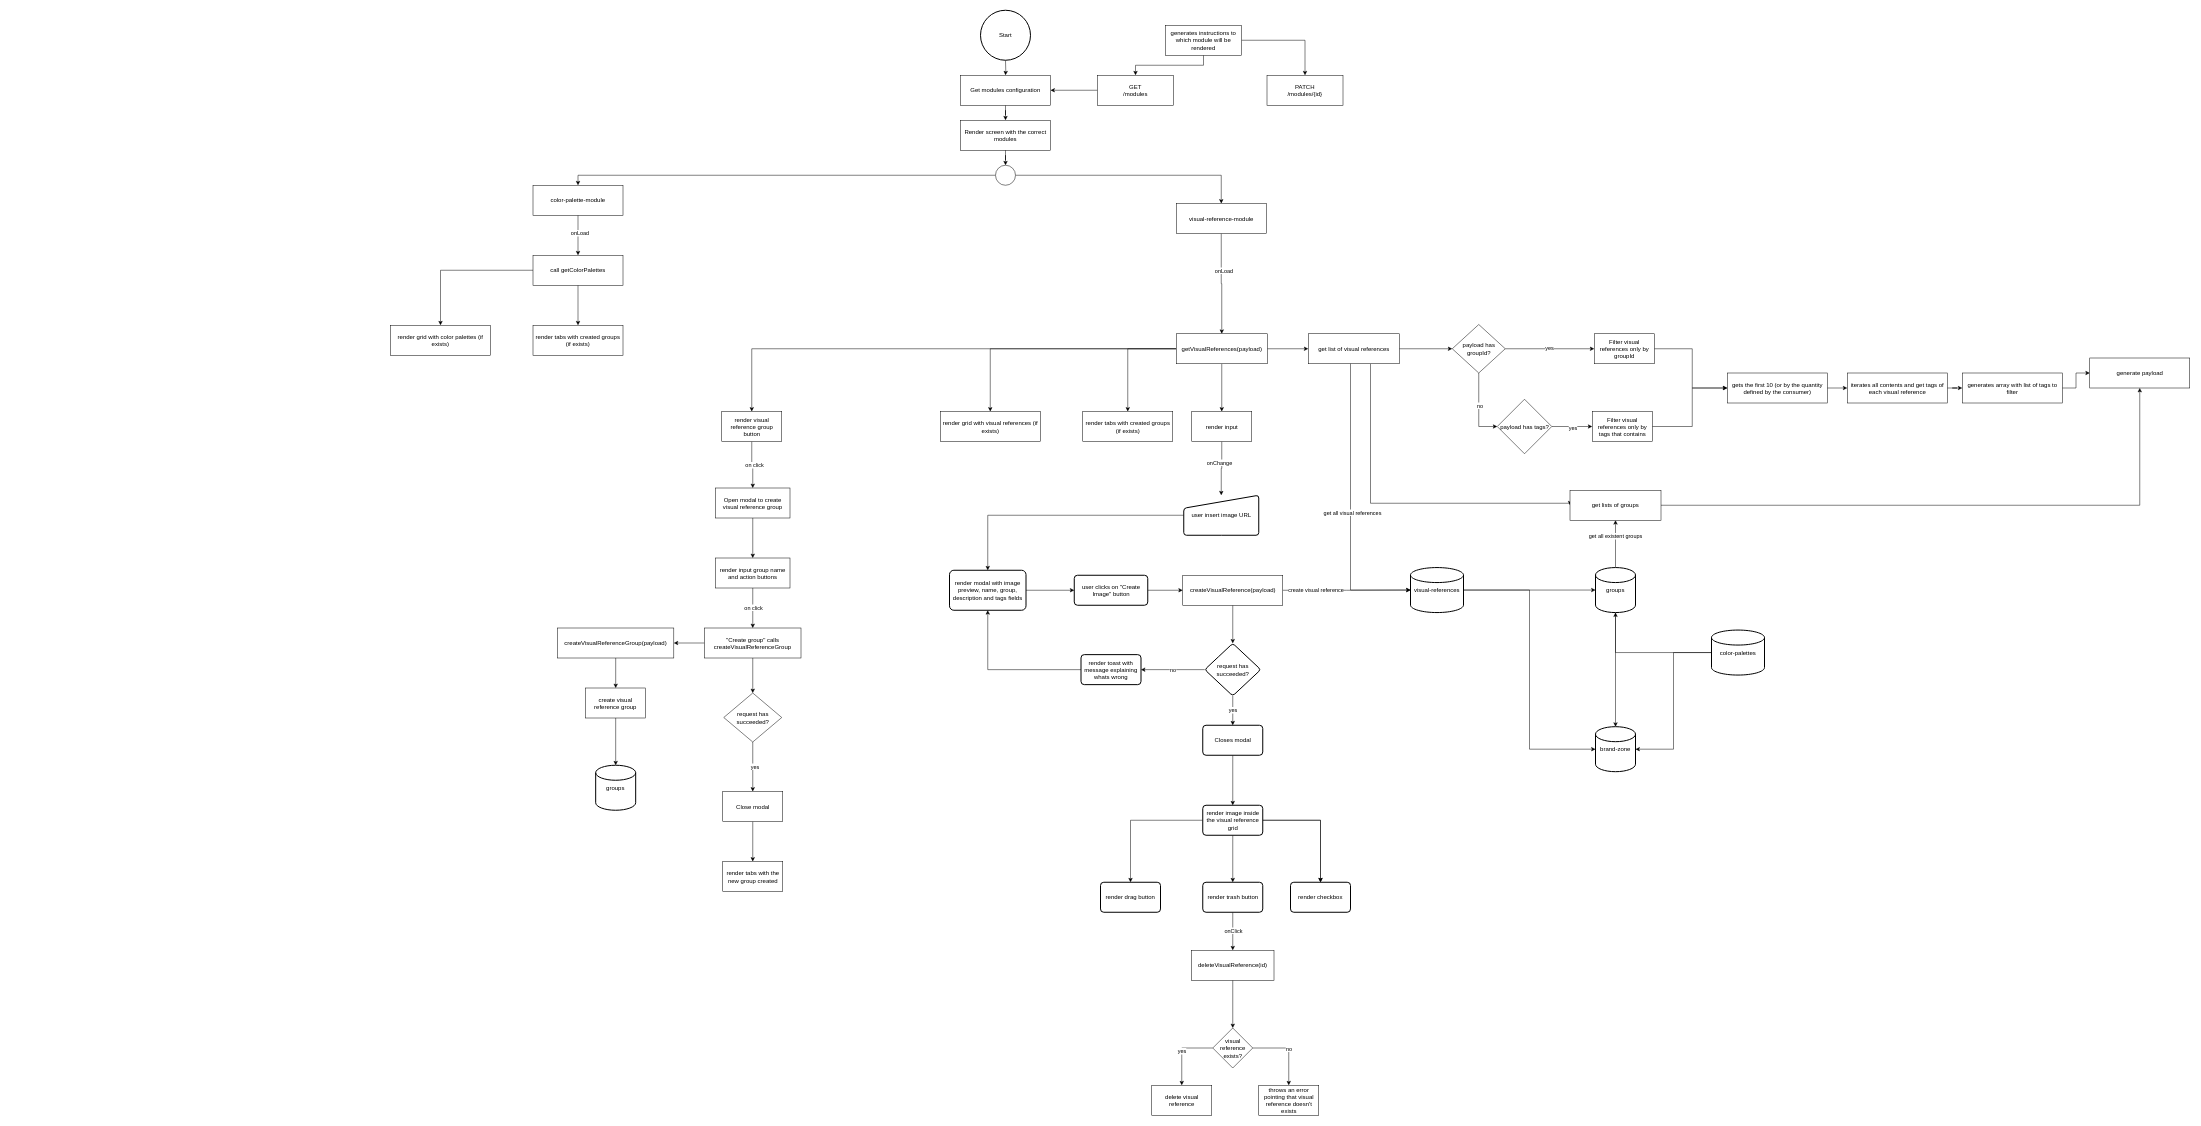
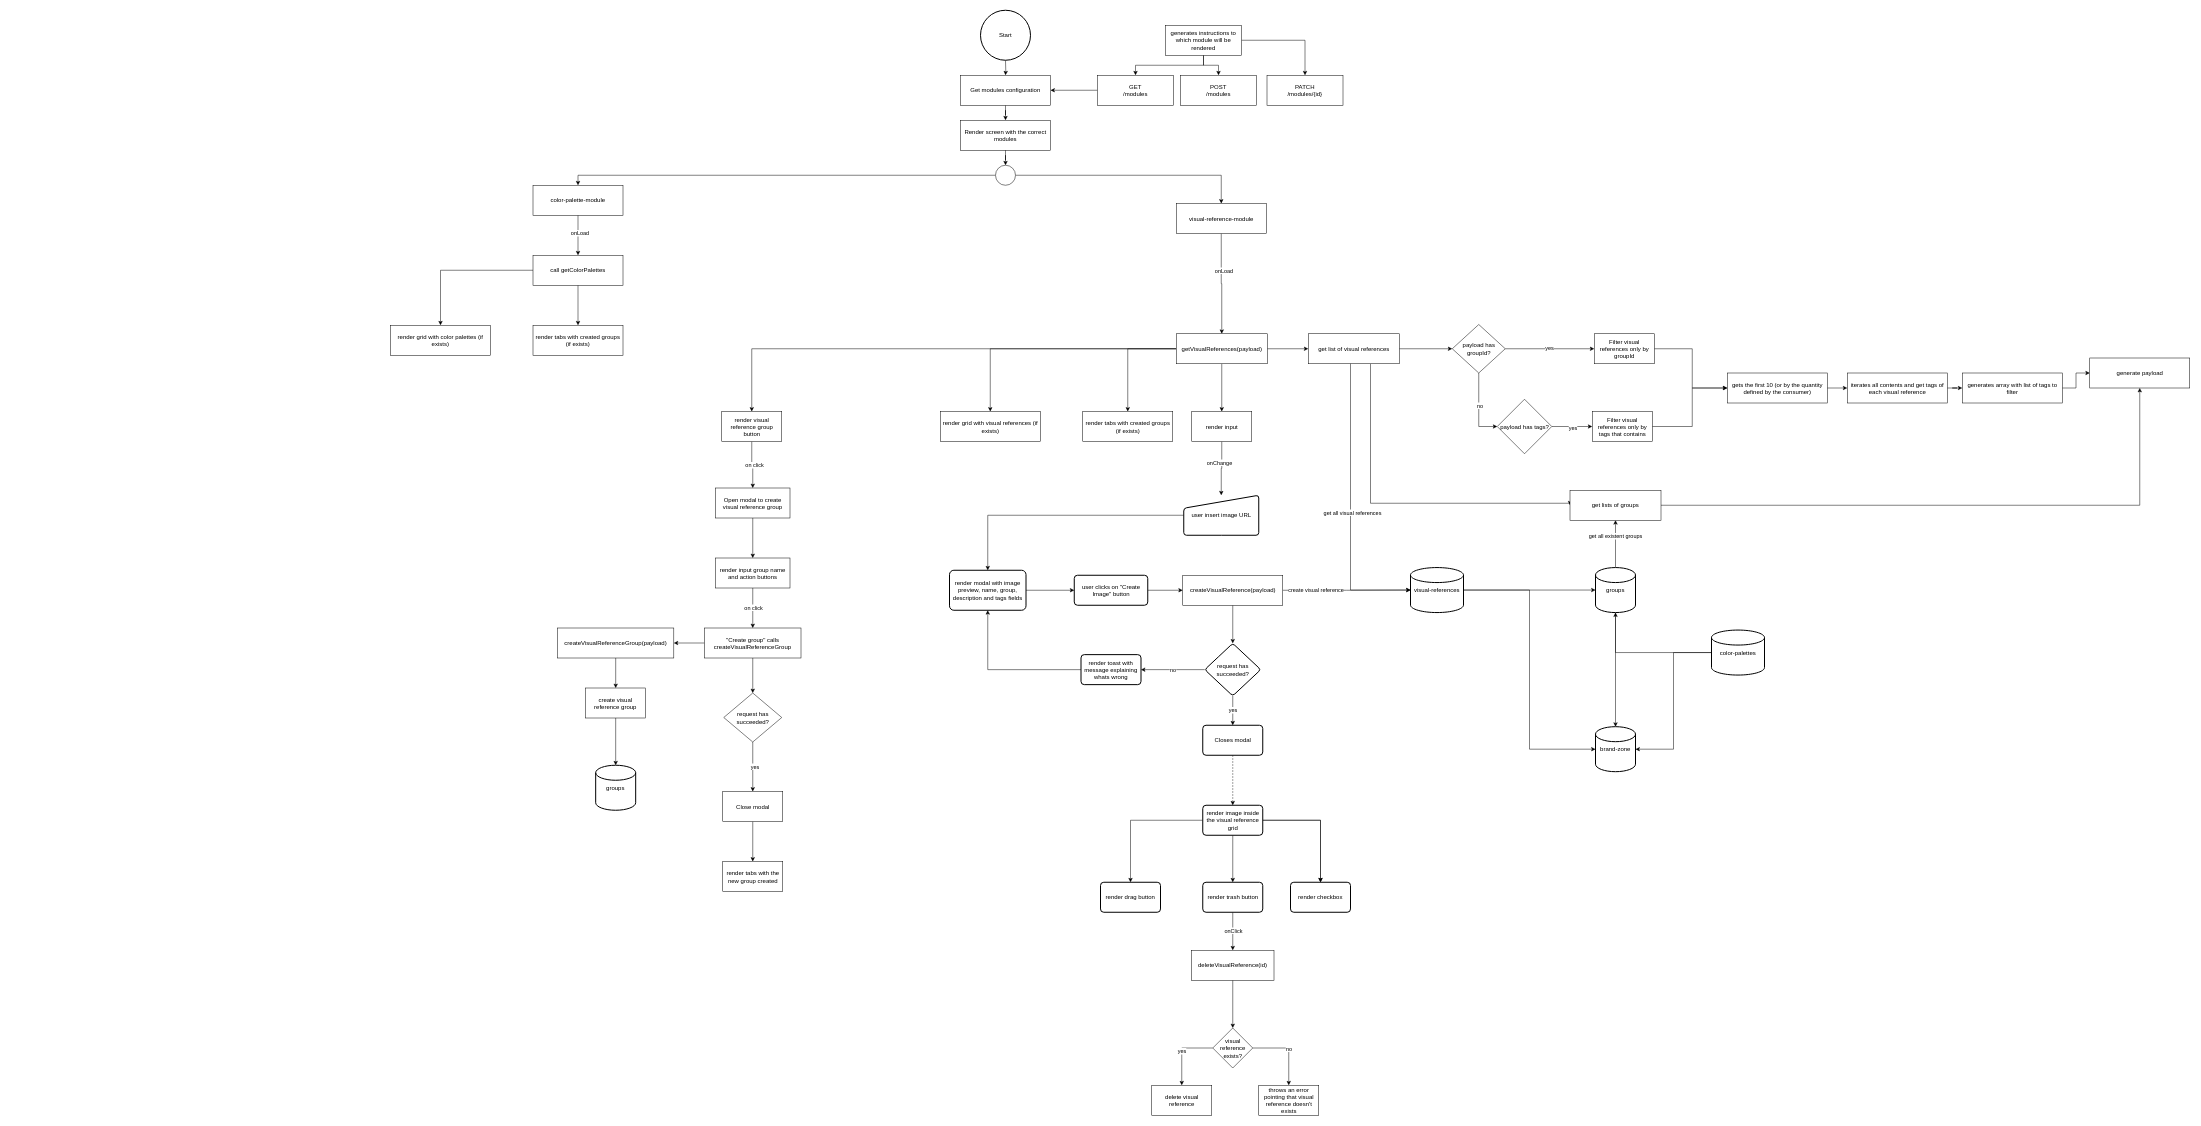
edge "generates instructions to which module will be rendered" -> "POST /modules": added
node "POST /modules": added
edge "Closes modal" -> "render image inside the visual reference grid": style solid -> dashed
